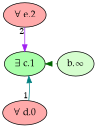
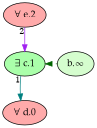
edge "∀ d.0" -> "∃ c.1": reversed
